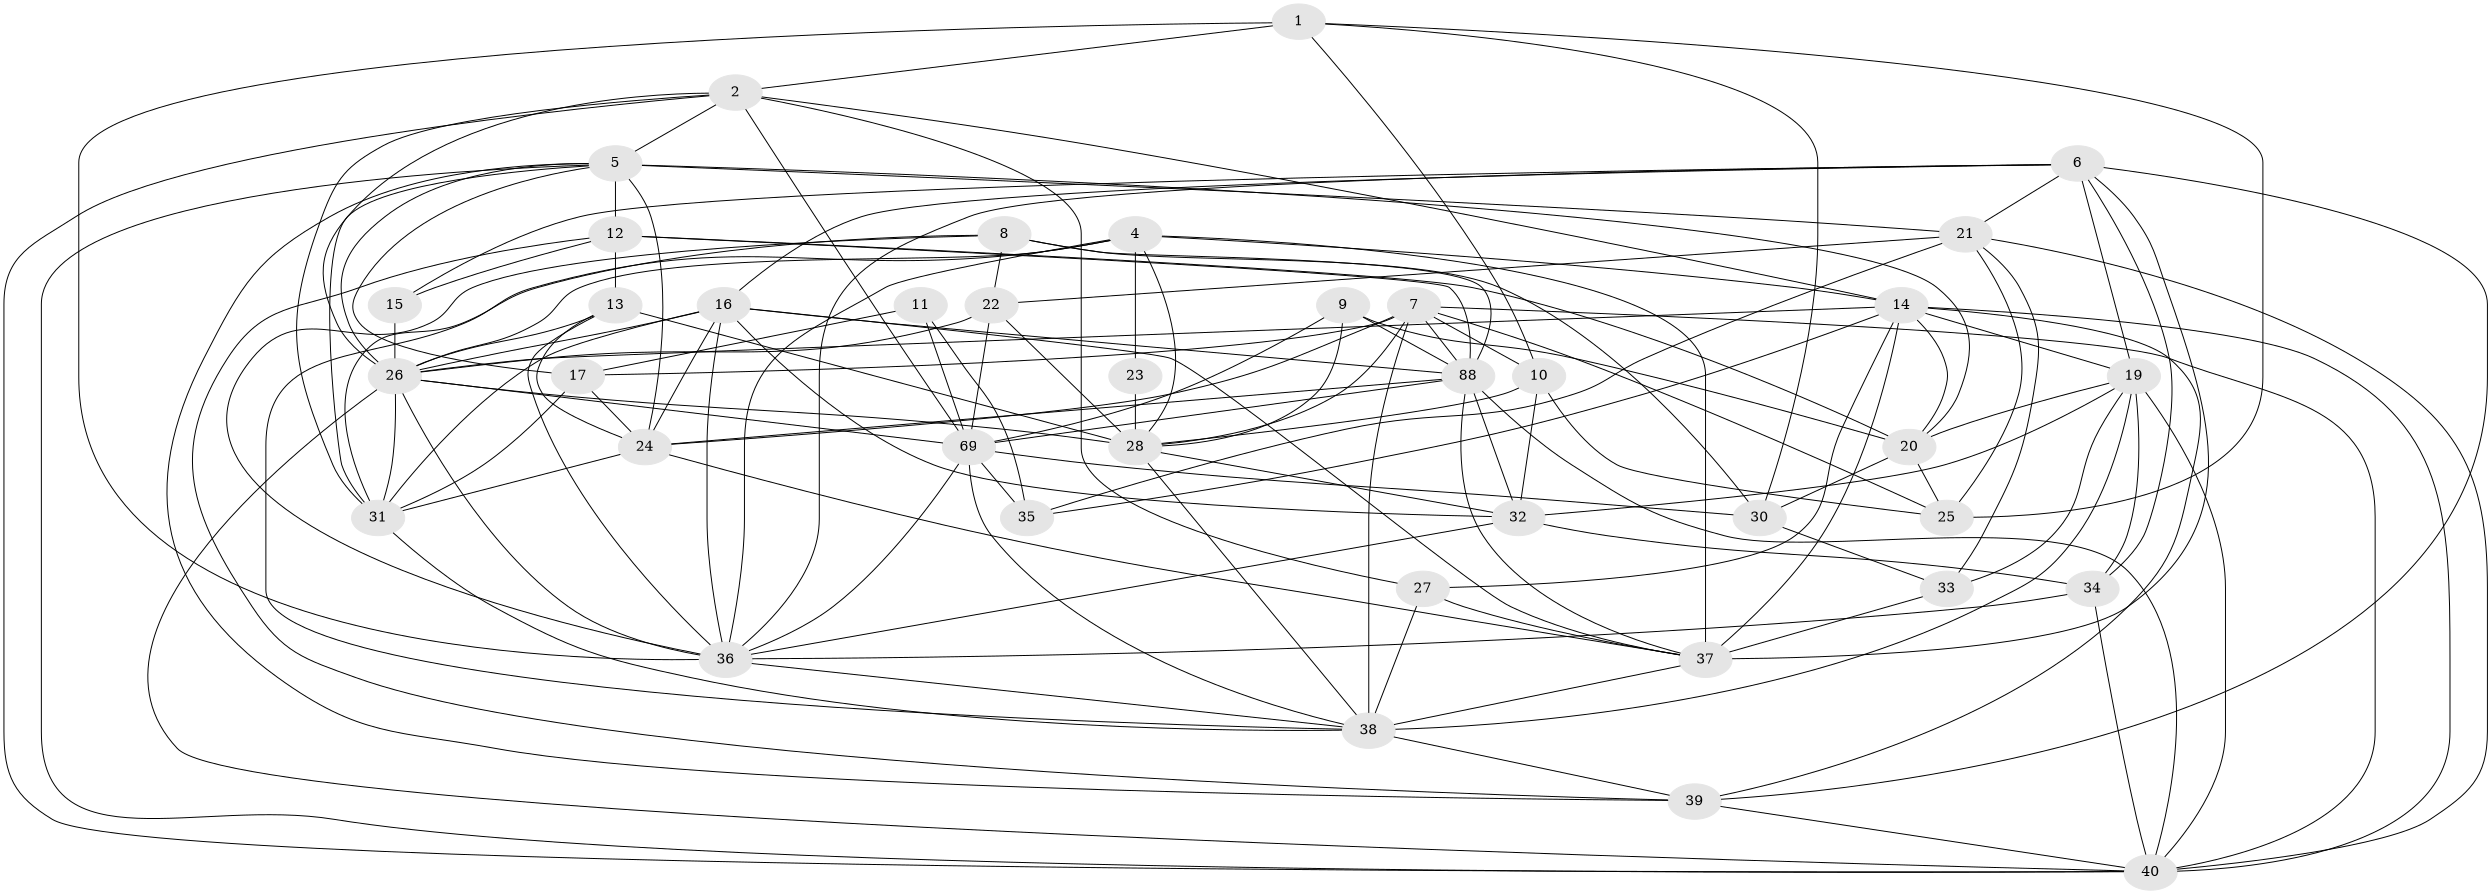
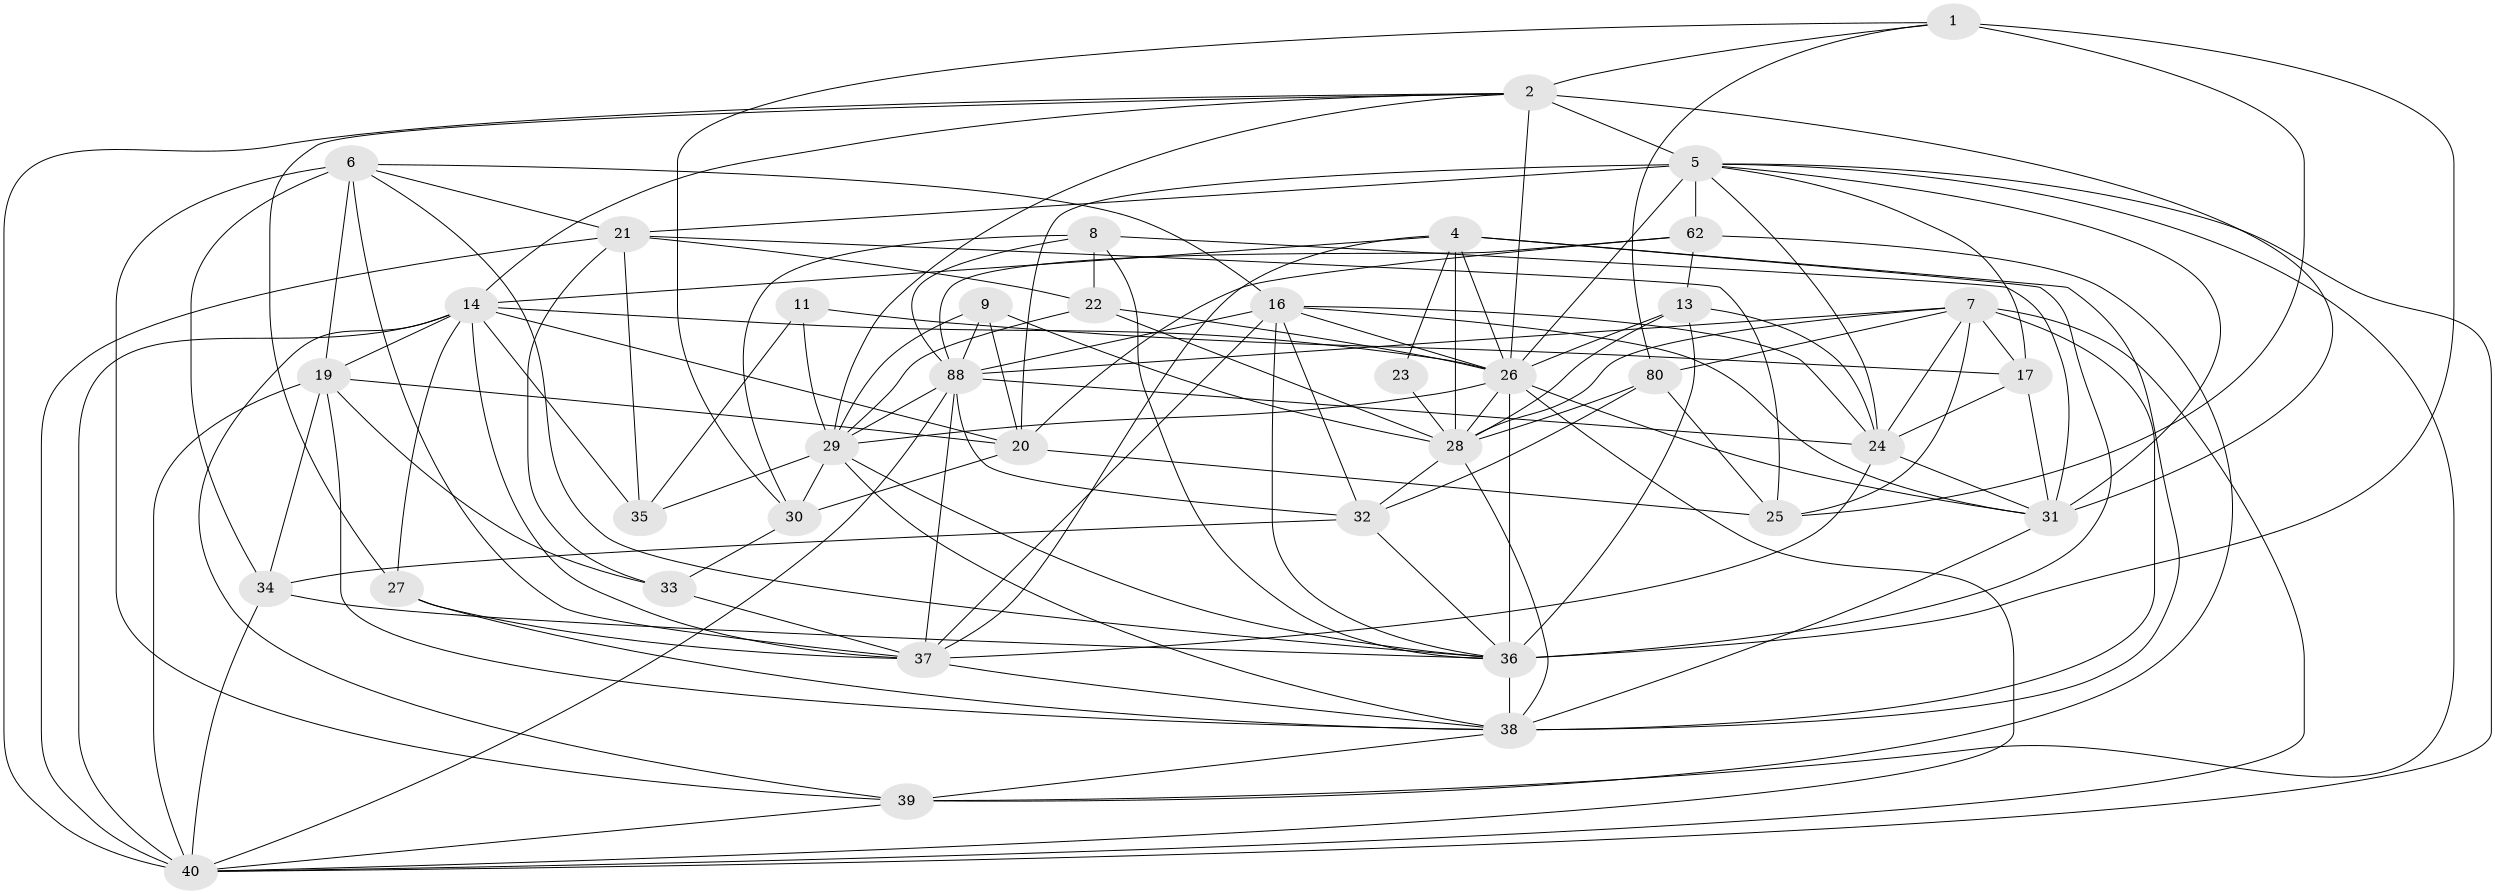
node "12": label "12" -> "62"
node "15": removed
node "10": label "10" -> "80"
node "69": label "69" -> "29"
edge "19" -- "32": removed
